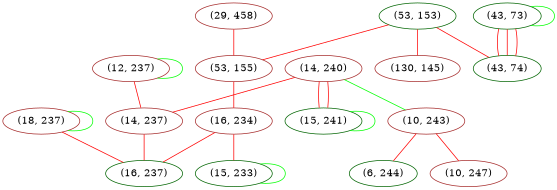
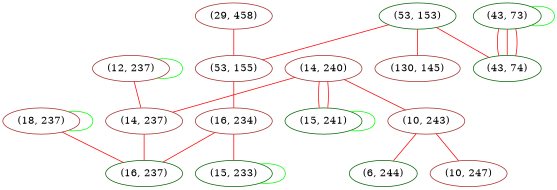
edge "(14, 240)" -- "(10, 243)": color green -> red
